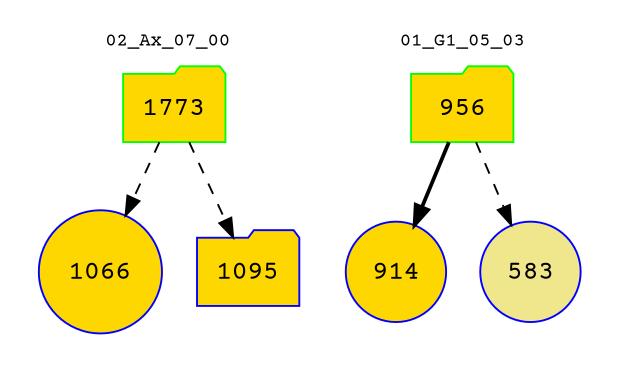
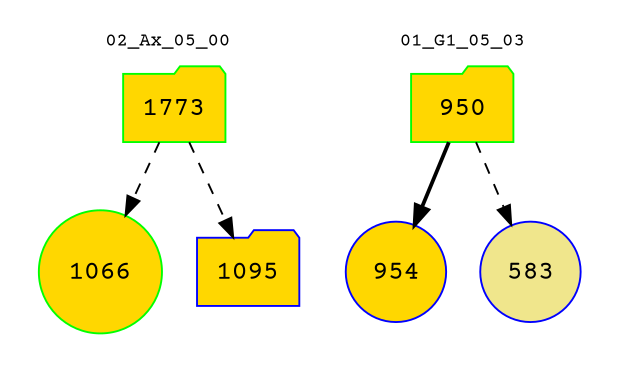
cluster "02_Ax_07_00": label "02_Ax_07_00" -> "02_Ax_05_00"
node "956": label "956" -> "950"
node "1066": color blue -> green
node "914": label "914" -> "954"
